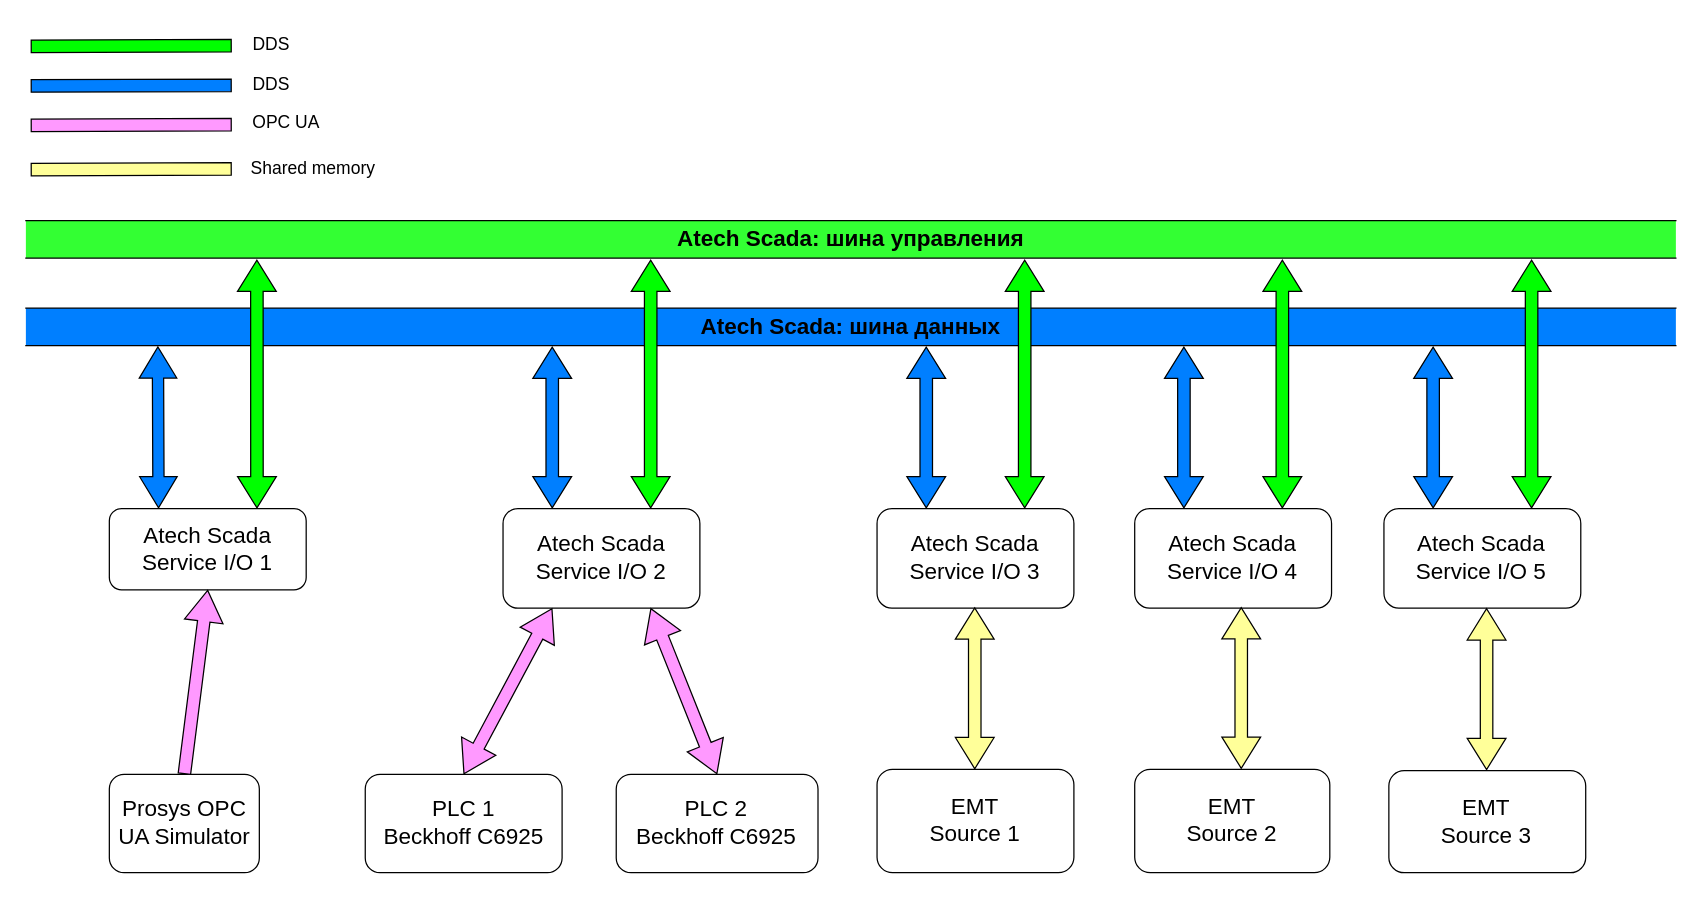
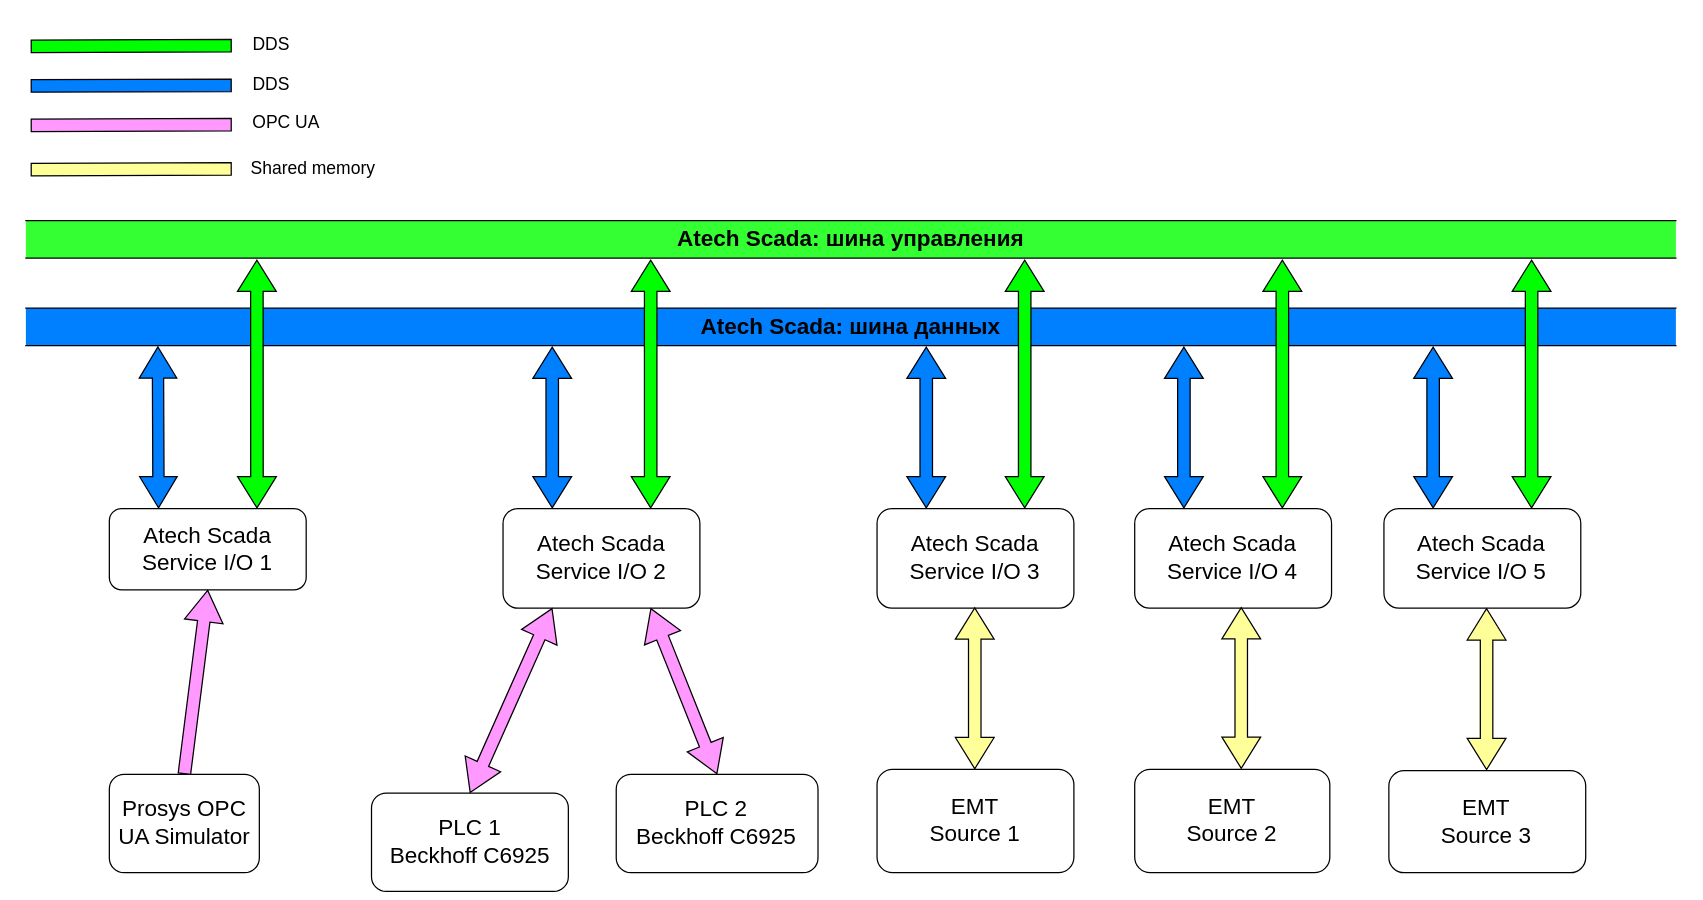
node "PLC 1 Beckhoff C6925": moved (463, 823) -> (470, 842)
